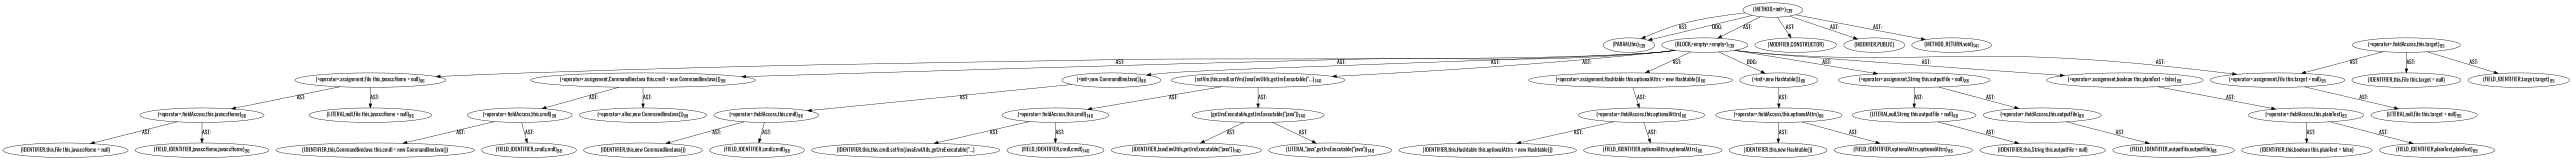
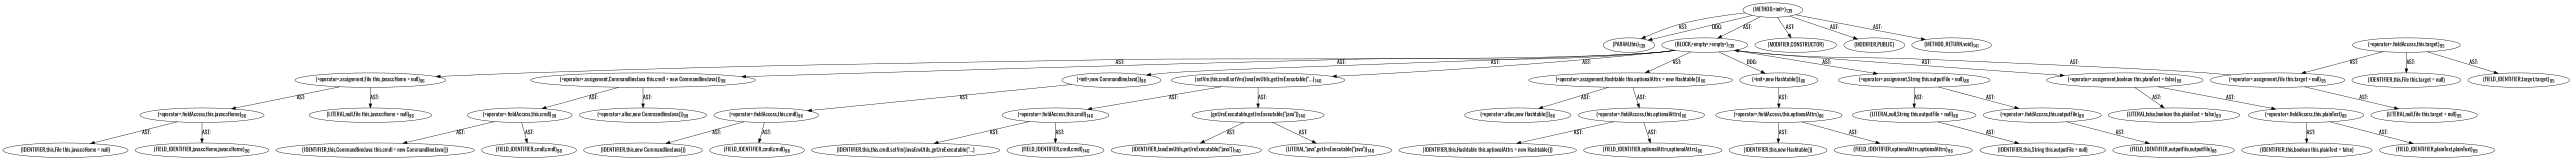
edge "(BLOCK,<empty>,<empty>)" -> "(<operator>.assignment,File this.target = null)": reversed
node "(<operator>.alloc,new Hashtable())": added
node "(LITERAL,false,boolean this.plainText = false)": added
node "(<operator>.fieldAccess,this.plainText)": text "83" -> "89"
